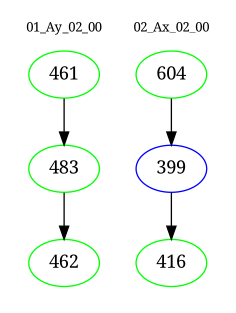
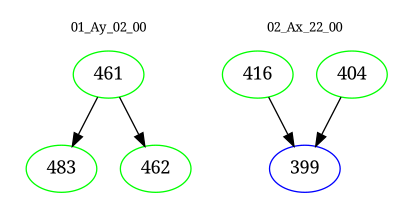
cluster "02_Ax_02_00": label "02_Ax_02_00" -> "02_Ax_22_00"
node "604": label "604" -> "404"
edge "483" -> "462": now "461" -> "462"
edge "399" -> "416": reversed
